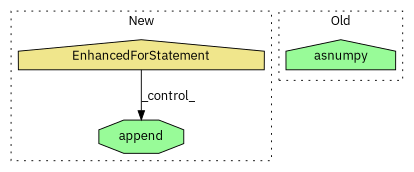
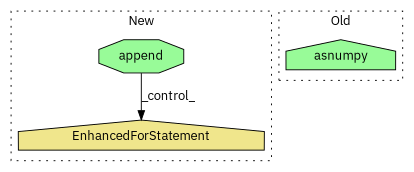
edge "EnhancedForStatement" -> "append": reversed
